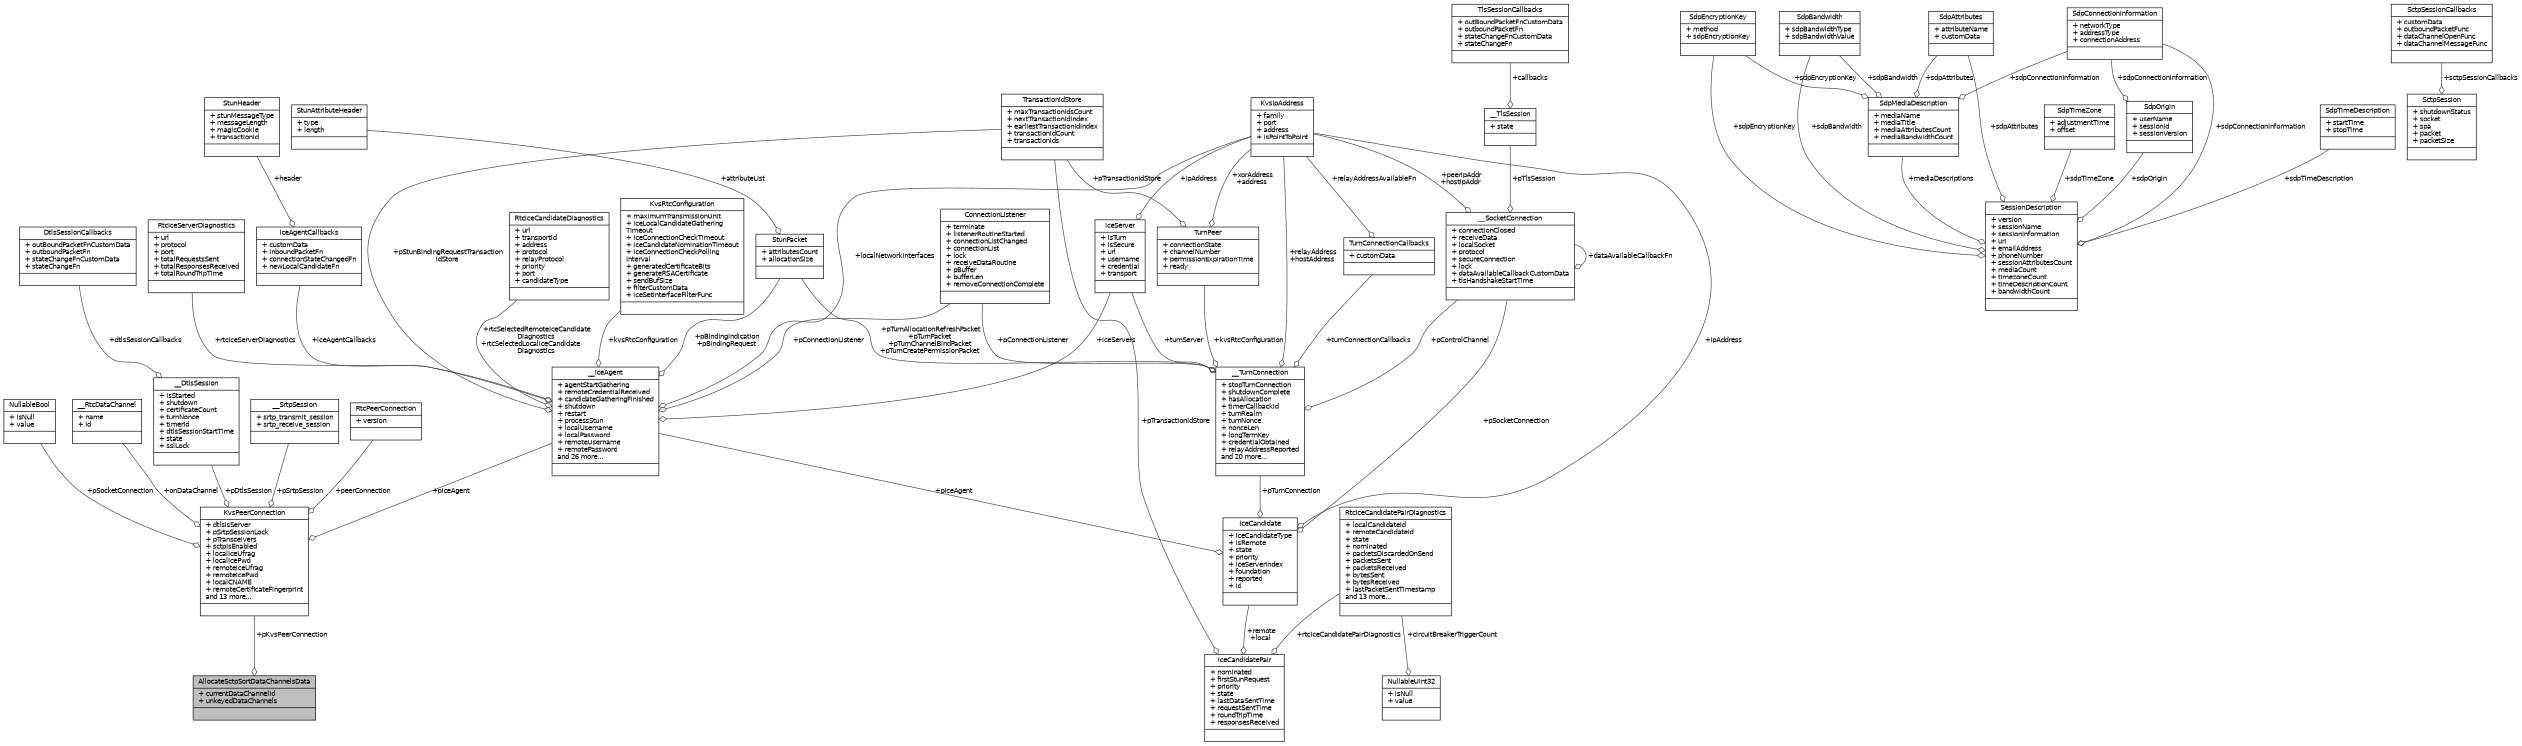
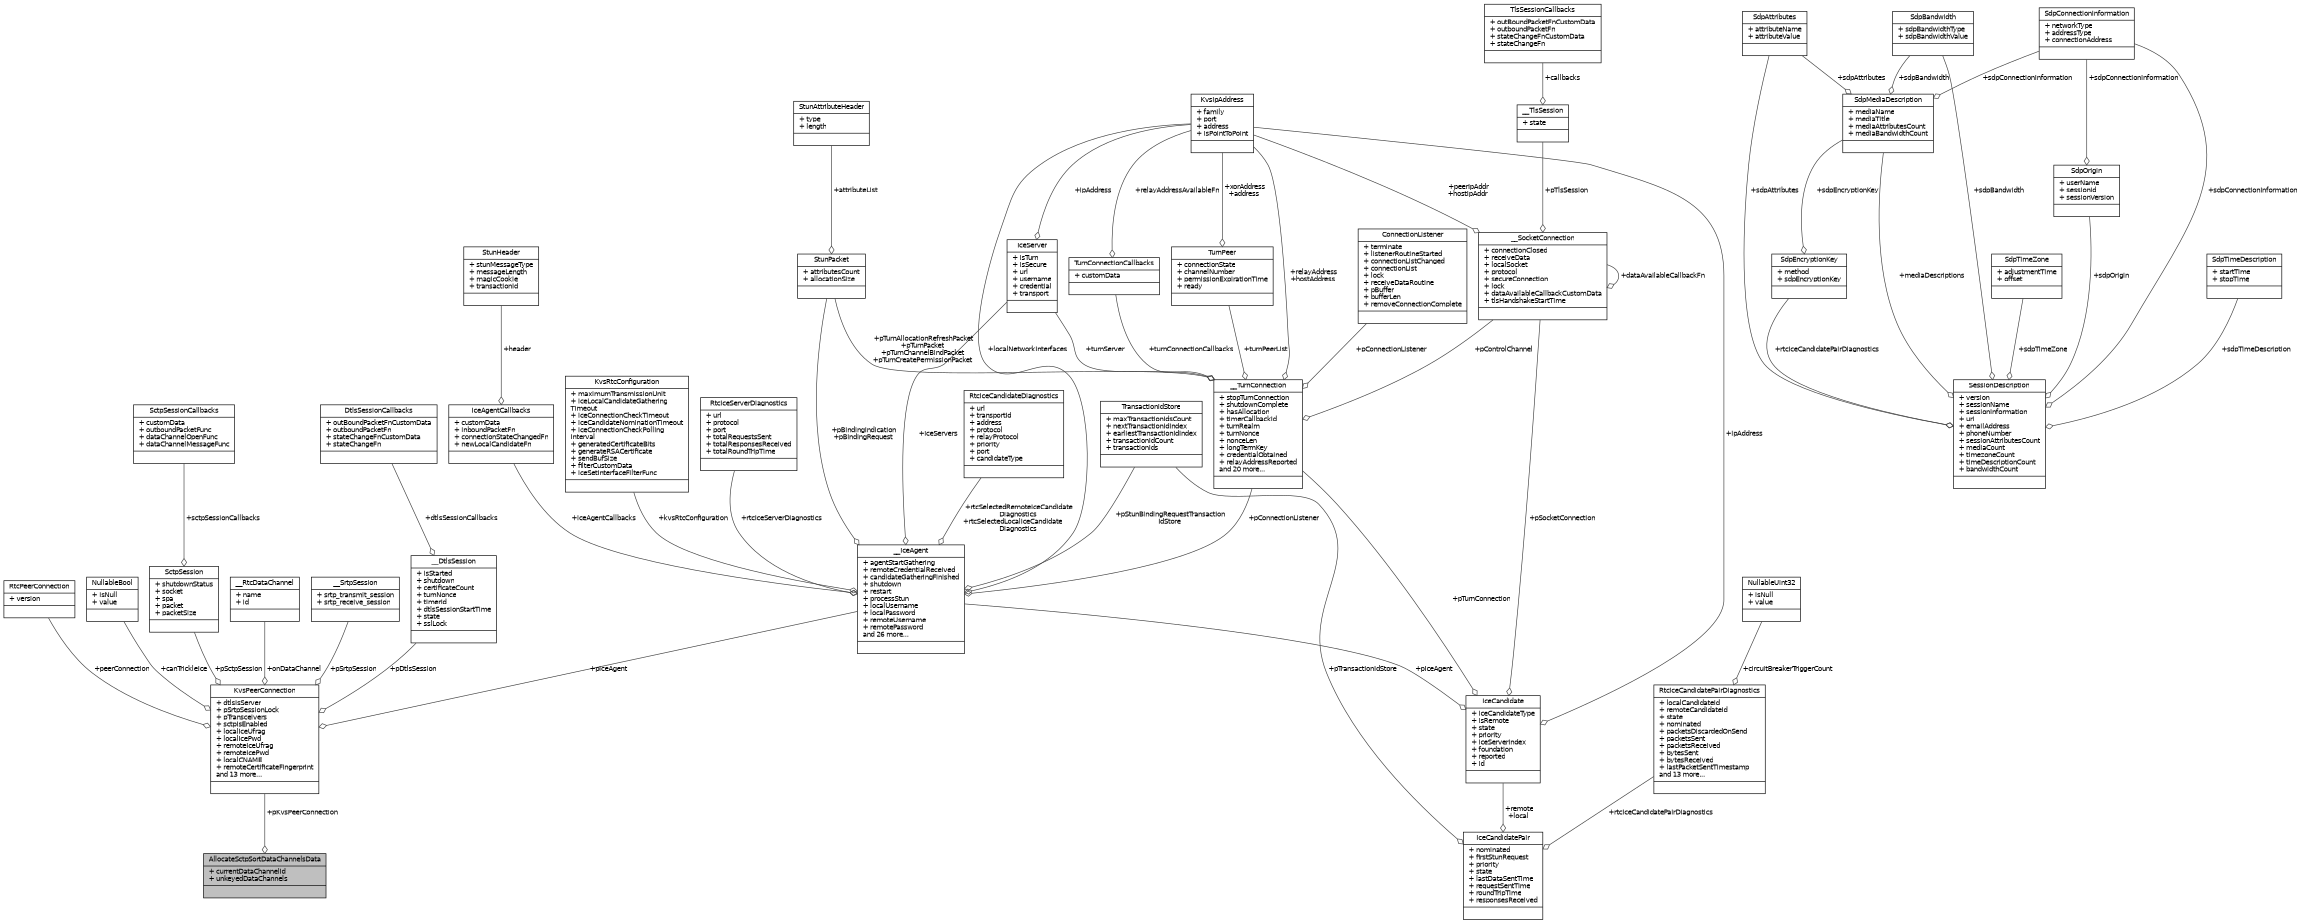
node "SdpAttributes": text "+ customData" -> "+ attributeValue"
edge "SdpEncryptionKey" -> "SdpMediaDescription": reversed
edge "SdpEncryptionKey" -> "SessionDescription": label " +sdpEncryptionKey" -> " +rtcIceCandidatePairDiagnostics"
edge "TransactionIdStore" -> "TurnPeer": removed, label "+pTransactionIdStore"
edge "ConnectionListener" -> "__IceAgent": now "__TurnConnection" -> "__IceAgent"
edge "TurnPeer" -> "__TurnConnection": label " +kvsRtcConfiguration" -> " +turnPeerList"
edge "NullableBool" -> "KvsPeerConnection": label " +pSocketConnection" -> " +canTrickleIce"
edge "RtcIceCandidatePairDiagnostics" -> "NullableUint32": reversed
edge "SctpSession" -> "KvsPeerConnection": added, label "+pSctpSession"
